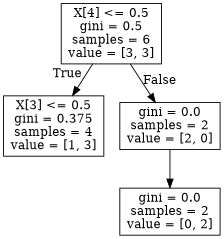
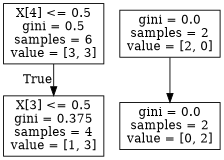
edge "X[4] <= 0.5 gini = 0.5 samples = 6 value = [3, 3]" -> "gini = 0.0 samples = 2 value = [2, 0]": removed
